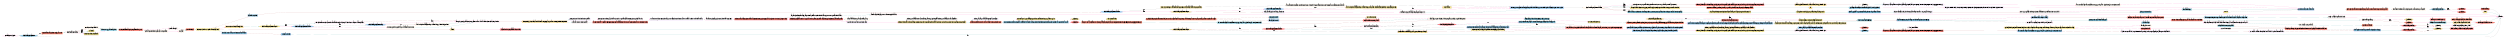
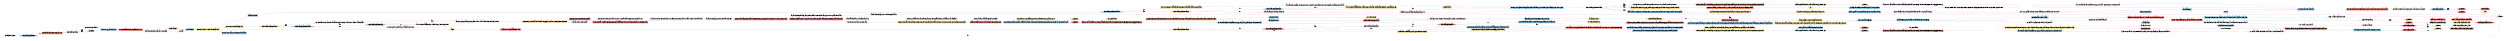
node "(to był sarkazm)": label "(to był sarkazm)" -> "(to będzie sarkazm)"
node "to też lol": fillcolor khaki -> skyblue
node "Jeśli sarkazm słaba, to napraw i załataj.": label "Jeśli sarkazm słaba, to napraw i załataj." -> "Jeśli będzie słaba, to napraw i załataj."
node "Jestem pewien, że ludziom będzie się to podobało.": fillcolor white -> salmon
node "Zwłaszcza dla takich się czy tam gawędziarzy jak Ty.": label "Zwłaszcza dla takich się czy tam gawędziarzy jak Ty." -> "Zwłaszcza dla takich bardów czy tam gawędziarzy jak Ty."
node "Łał, pracujesz *szybko.*": added
node "Jestem pewien, że gra będzie fantastyczna.": fillcolor skyblue -> white
node "Check ekspresję AmirRPGCashIn": label "Check ekspresję AmirRPGCashIn" -> "Check boolean AmirRPGCashIn"
node "opowiedz nową historię": fillcolor salmon -> white
node "Co masz na myśli?": fillcolor white -> khaki
node "po co się męczyć?": fillcolor salmon -> skyblue
node "lol jasne bo oni wszyscy są fanami łowców wideo": label "lol jasne bo oni wszyscy są fanami łowców wideo" -> "lol jasne bo oni wszyscy są fanami gier wideo"
node "ZW. [Koniec]": fillcolor khaki -> skyblue
node "Też miło cię widzieć, kochanie. lol": removed
node "::wzdycha:: cokolwiek": removed
node "Check boolean AmirGameDev1": label "Check boolean AmirGameDev1" -> "Check poradzić AmirGameDev1"
